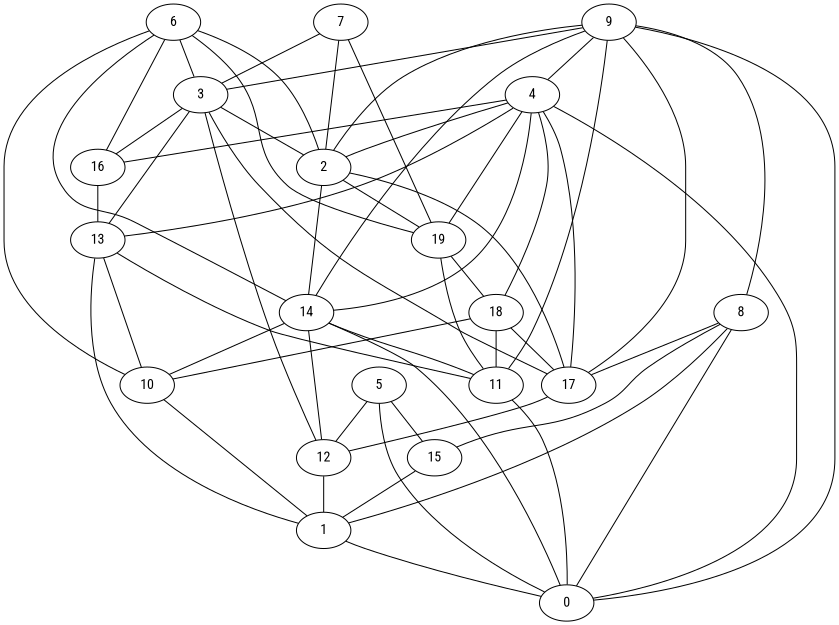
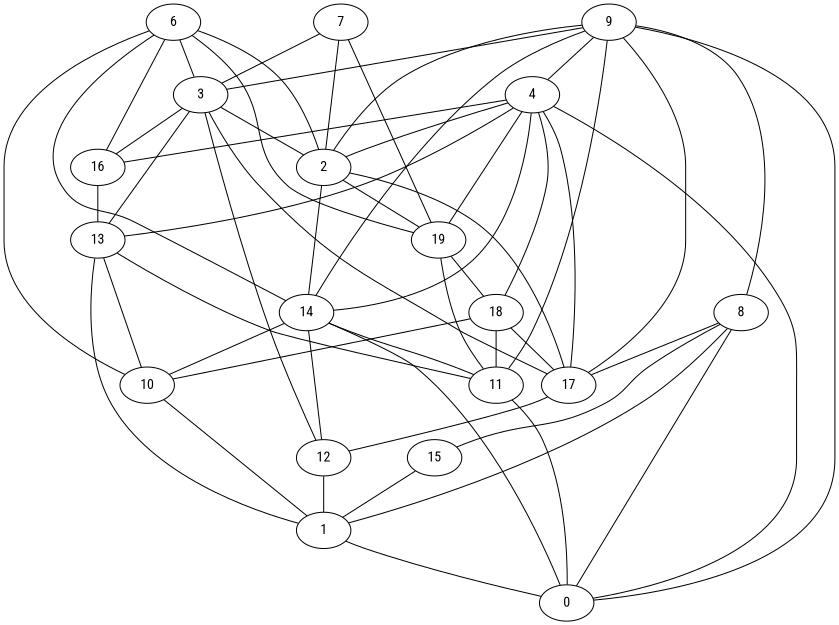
node "5": removed
